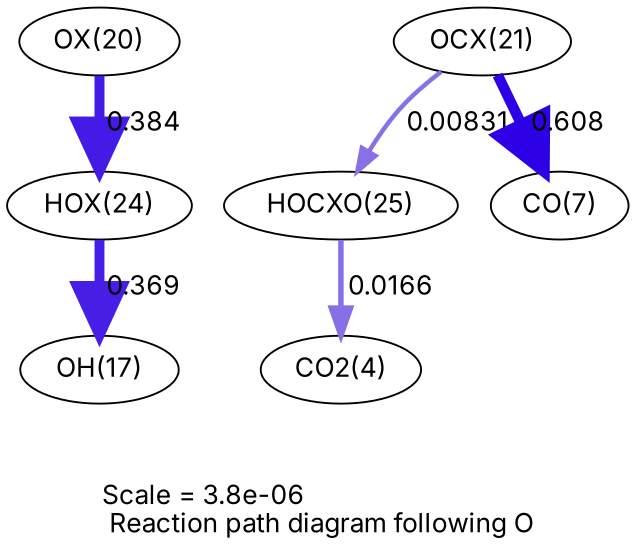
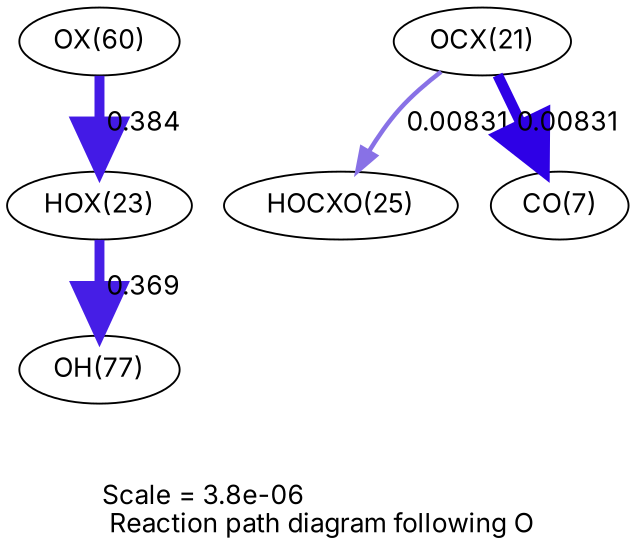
node "OX(20)": label "OX(20)" -> "OX(60)"
edge "OCX(21)" -> "CO(7)": label " 0.608" -> " 0.00831"
node "HOX(24)": label "HOX(24)" -> "HOX(23)"
node "OH(17)": label "OH(17)" -> "OH(77)"
node "CO2(4)": removed
